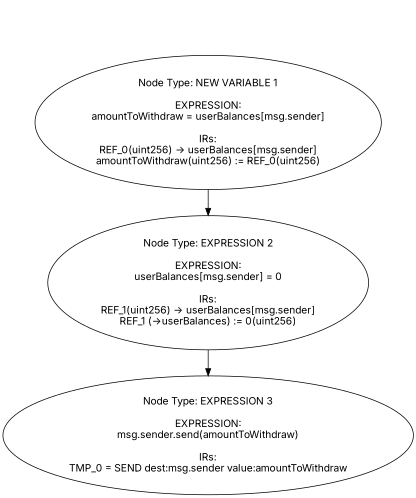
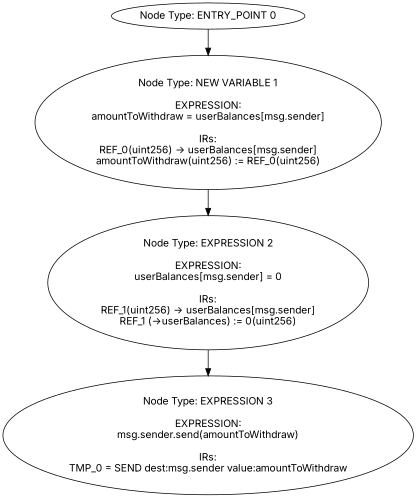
node "Node Type: ENTRY_POINT 0": added
